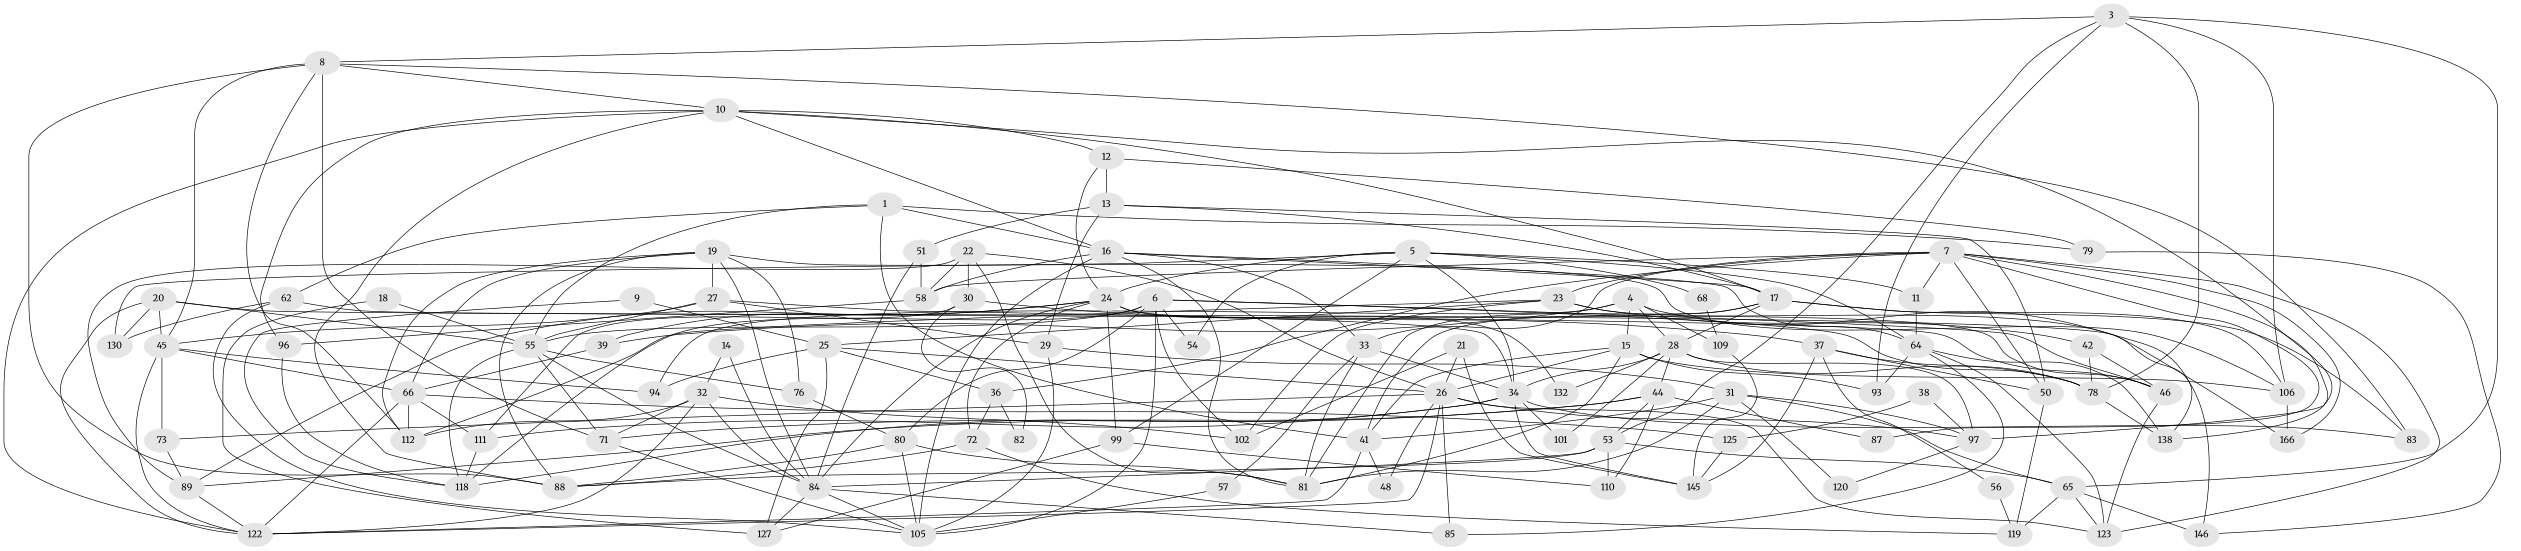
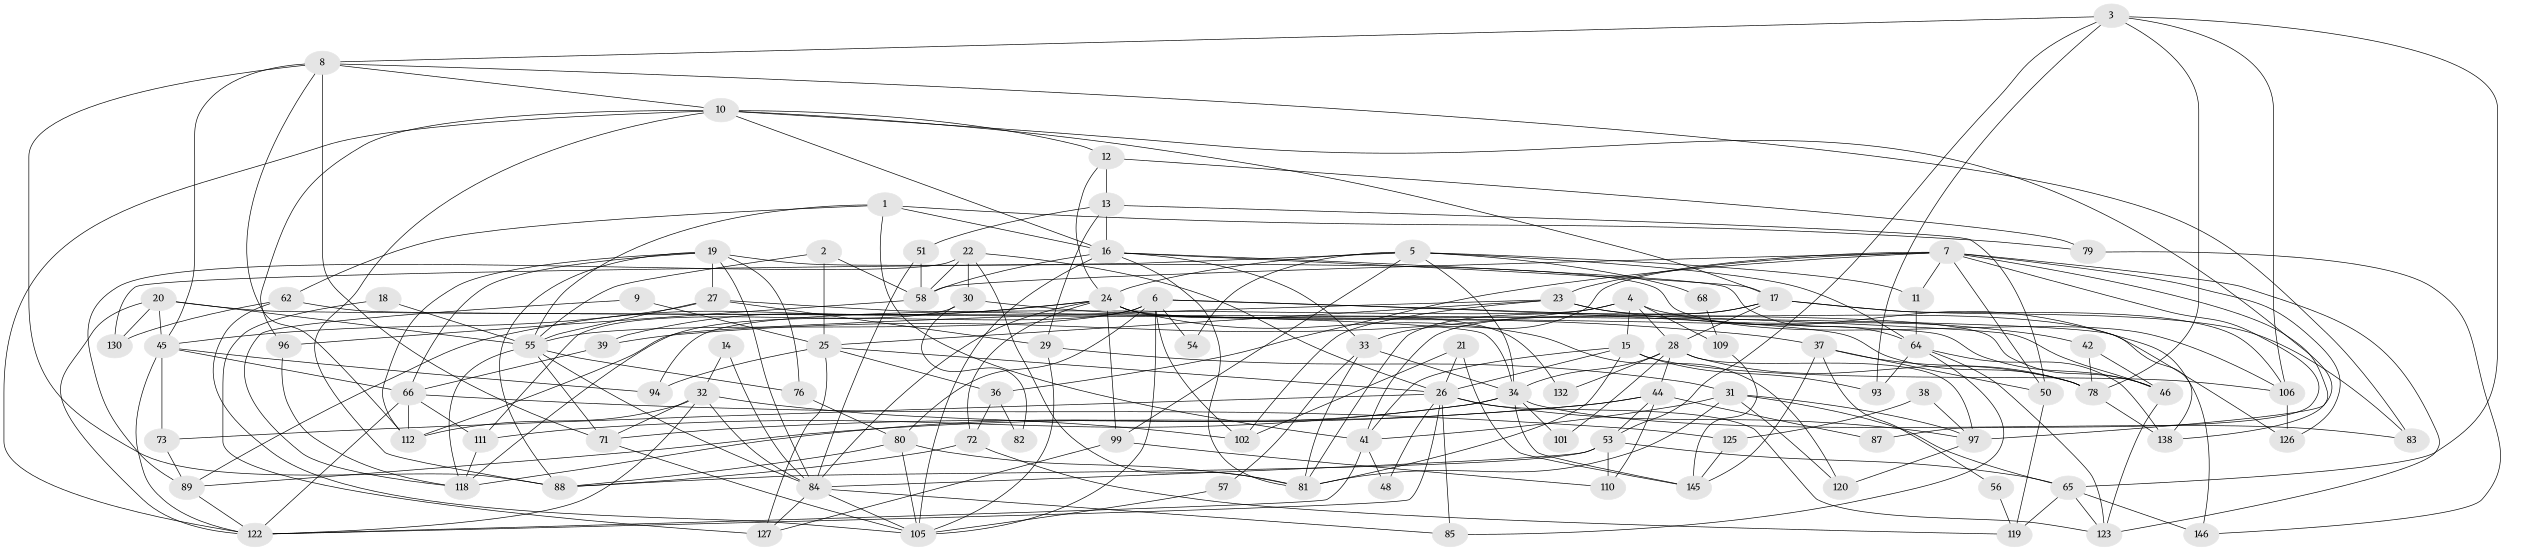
edge "13" -- "17": now "13" -- "16"
node "2": added
edge "24" -- "120": added
node "166": label "166" -> "126"
